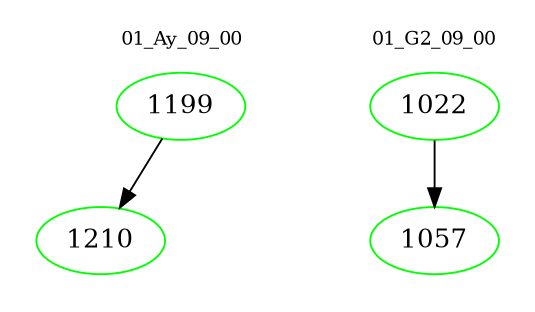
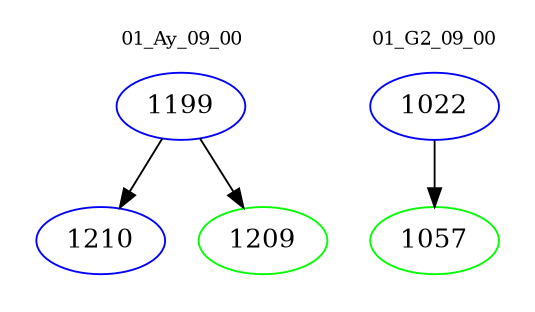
node "1199": color green -> blue
node "1022": color green -> blue
node "1210": color green -> blue
node "1209": added
